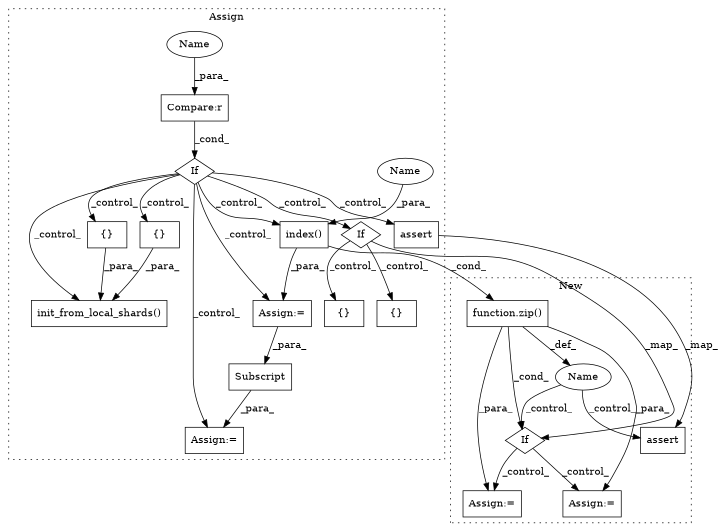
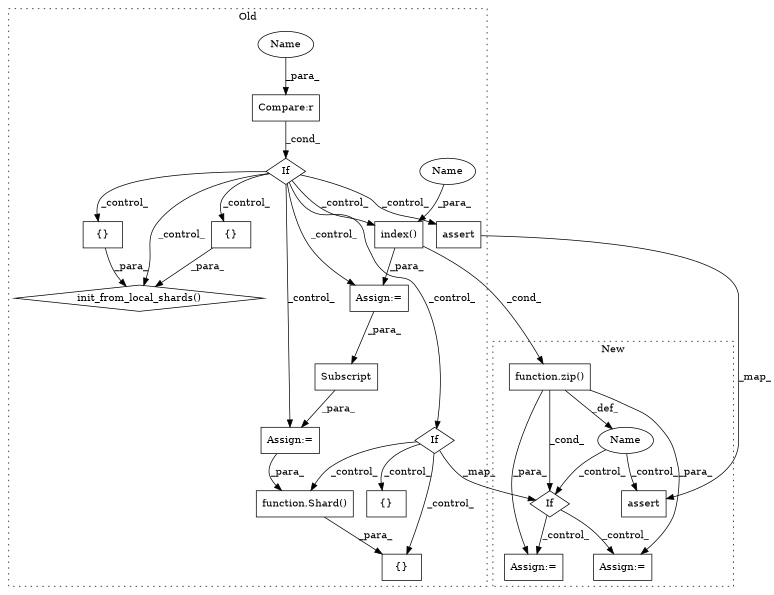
cluster "Assign": label "Assign" -> "Old"
node "init_from_local_shards()": shape box -> diamond
node "function.Shard()": added
